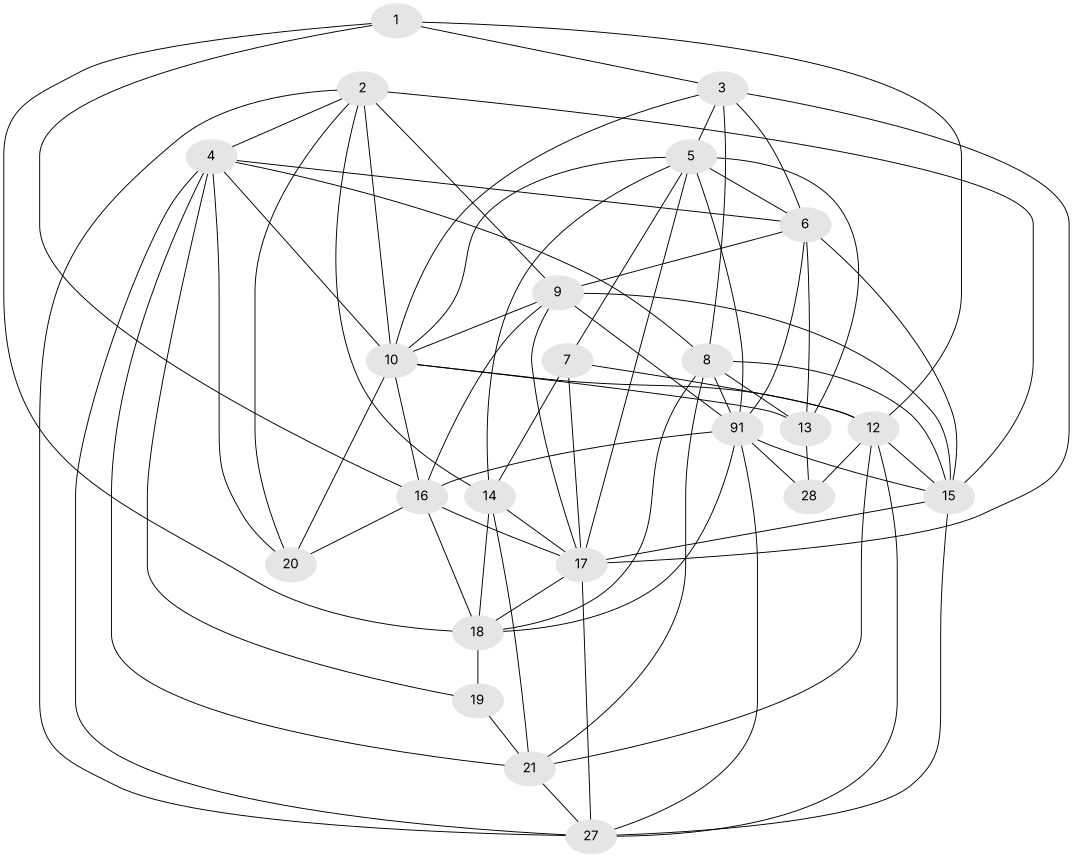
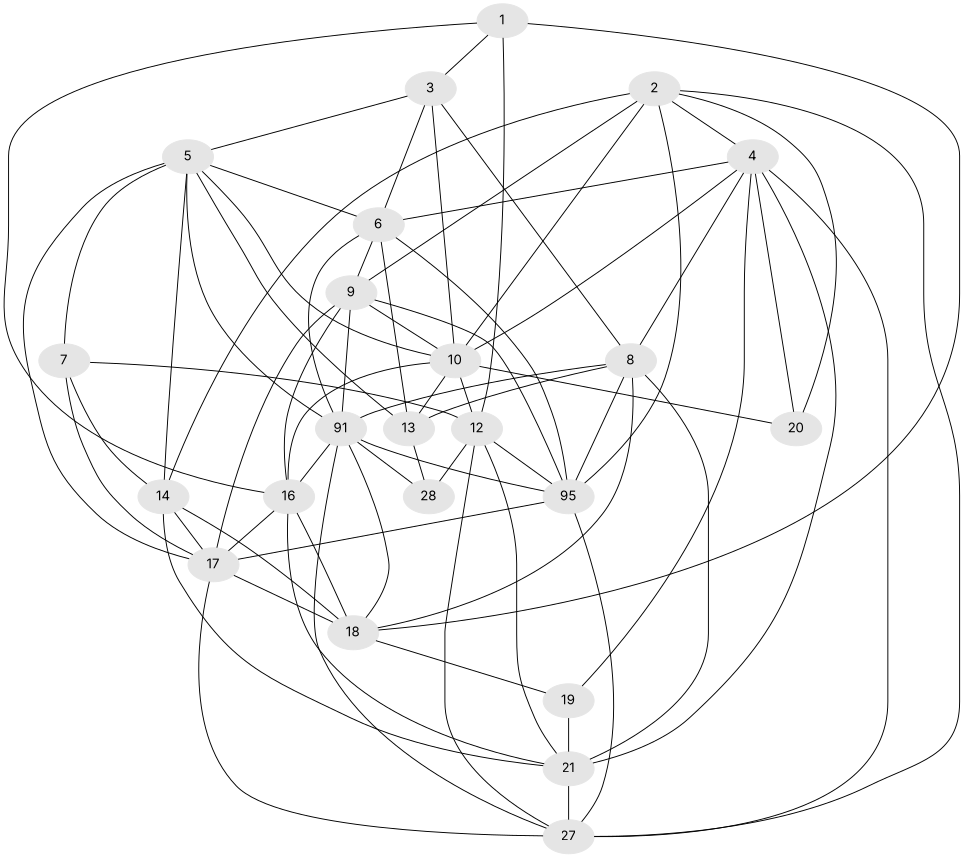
edge "3" -- "17": removed
node "15": label "15" -> "95"
edge "16" -- "20": now "16" -- "21"
